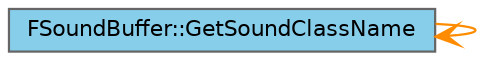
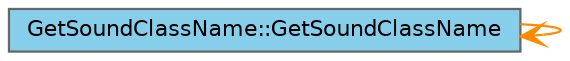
node "FSoundBuffer::GetSoundClassName": label "FSoundBuffer::GetSoundClassName" -> "GetSoundClassName::GetSoundClassName"
